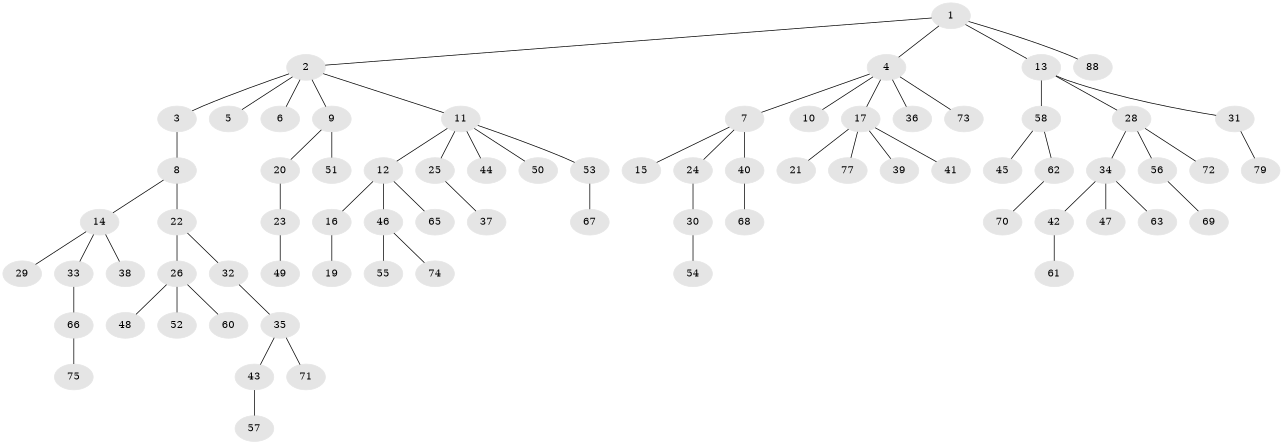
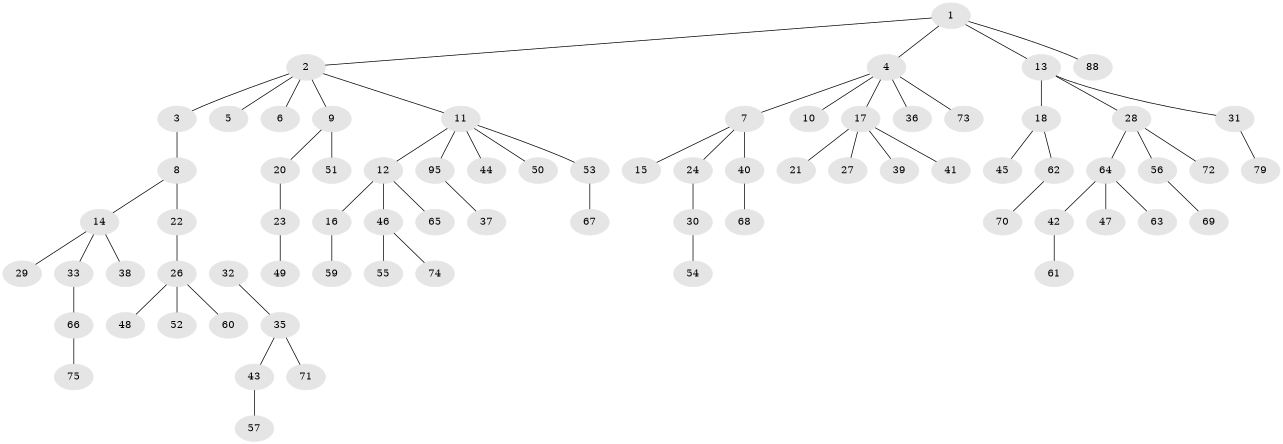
node "58": label "58" -> "18"
node "25": label "25" -> "95"
node "77": label "77" -> "27"
node "34": label "34" -> "64"
edge "22" -- "32": removed
node "19": label "19" -> "59"
